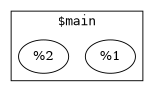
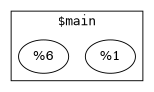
node "%2": label "%2" -> "%6"
